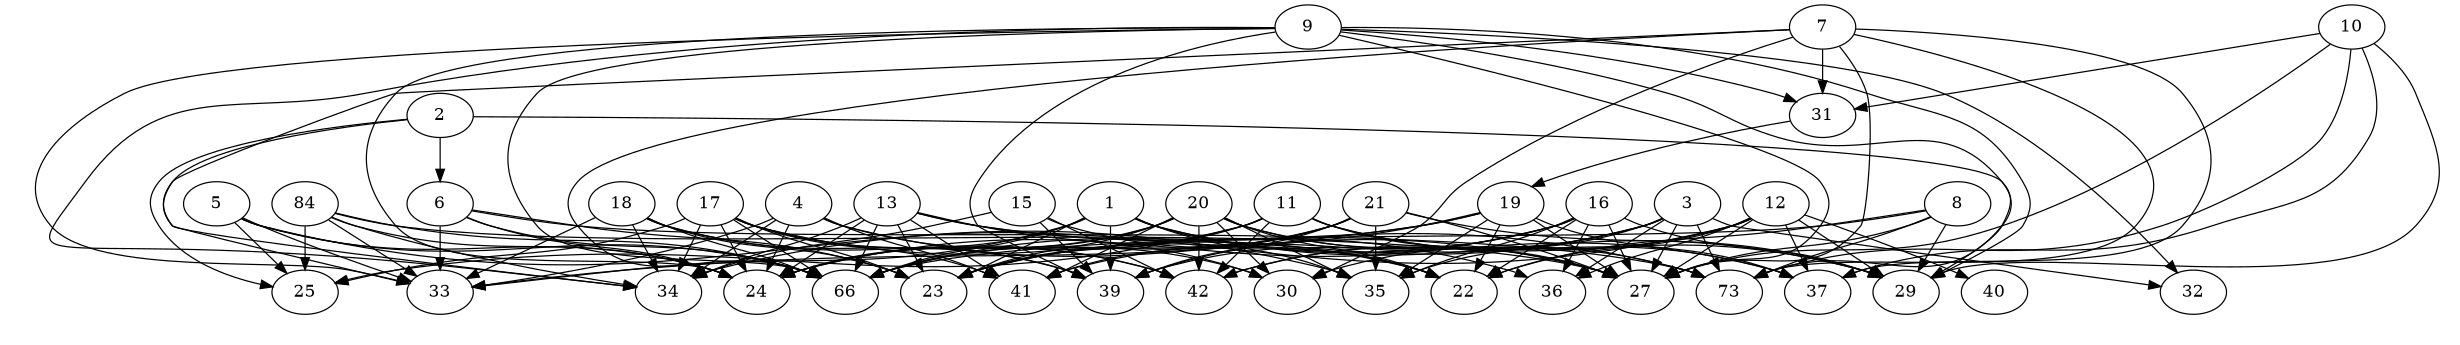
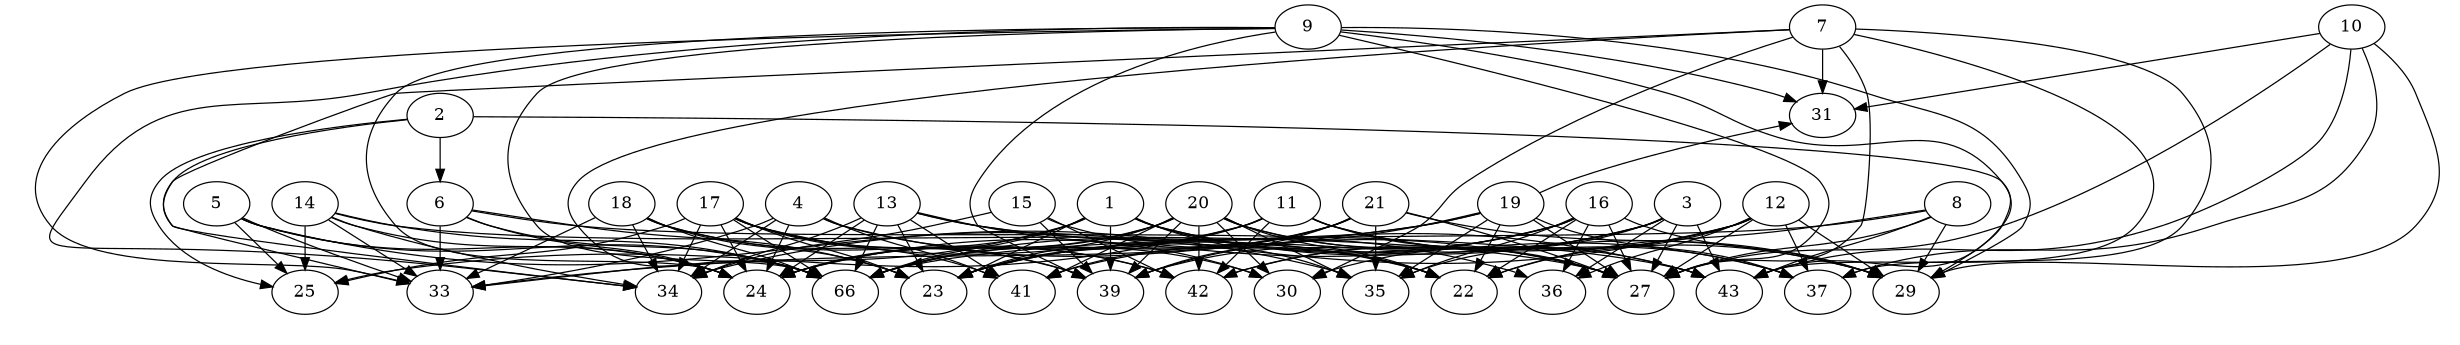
edge "31" -> "19": reversed
node "84": label "84" -> "14"
edge "20" -> "39": added
node "73": label "73" -> "43"
node "40": removed
node "32": removed
